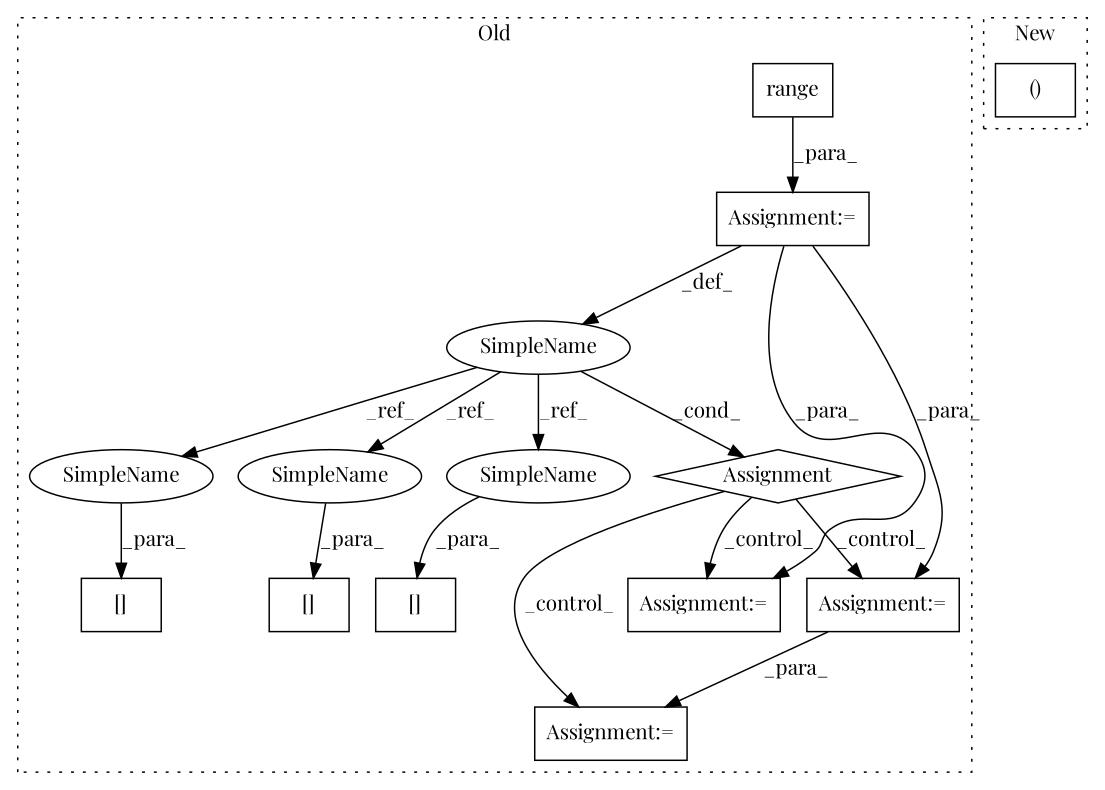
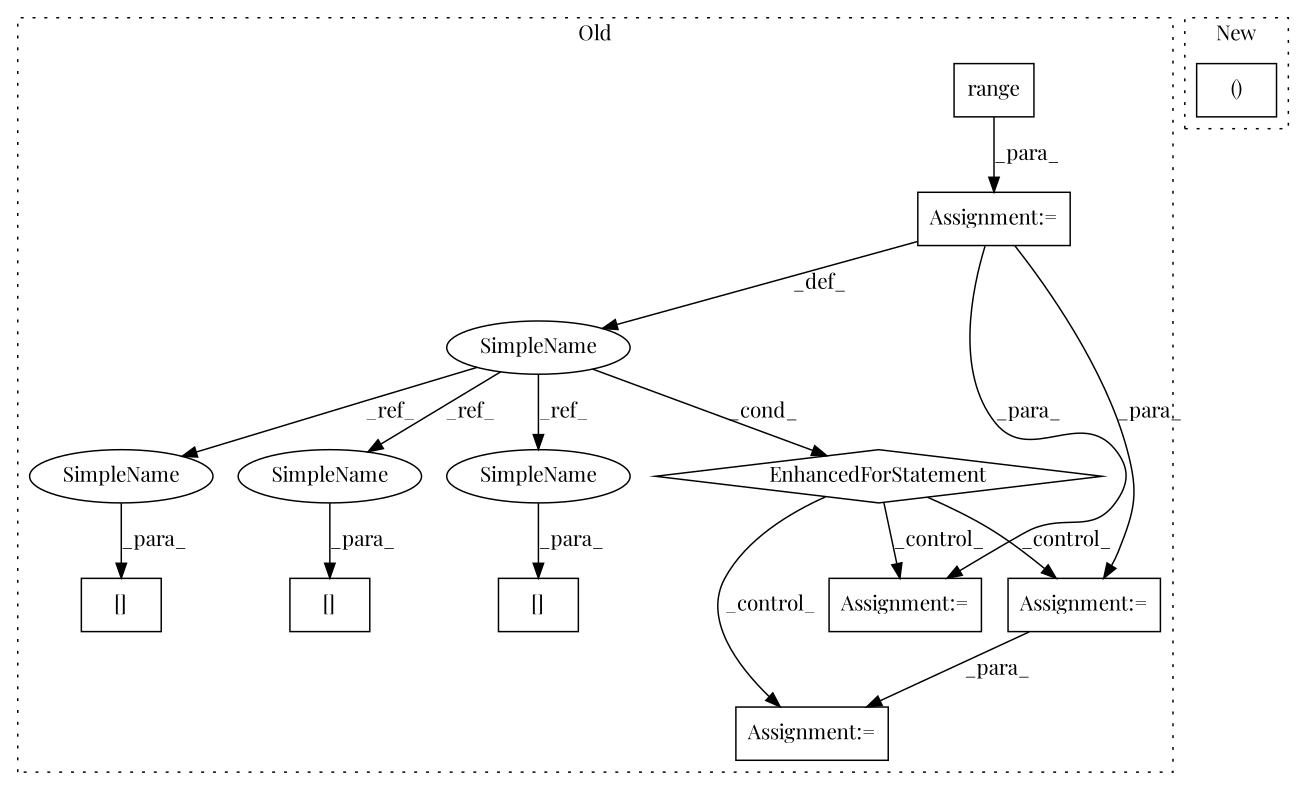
node "Assignment": label "Assignment" -> "EnhancedForStatement"
